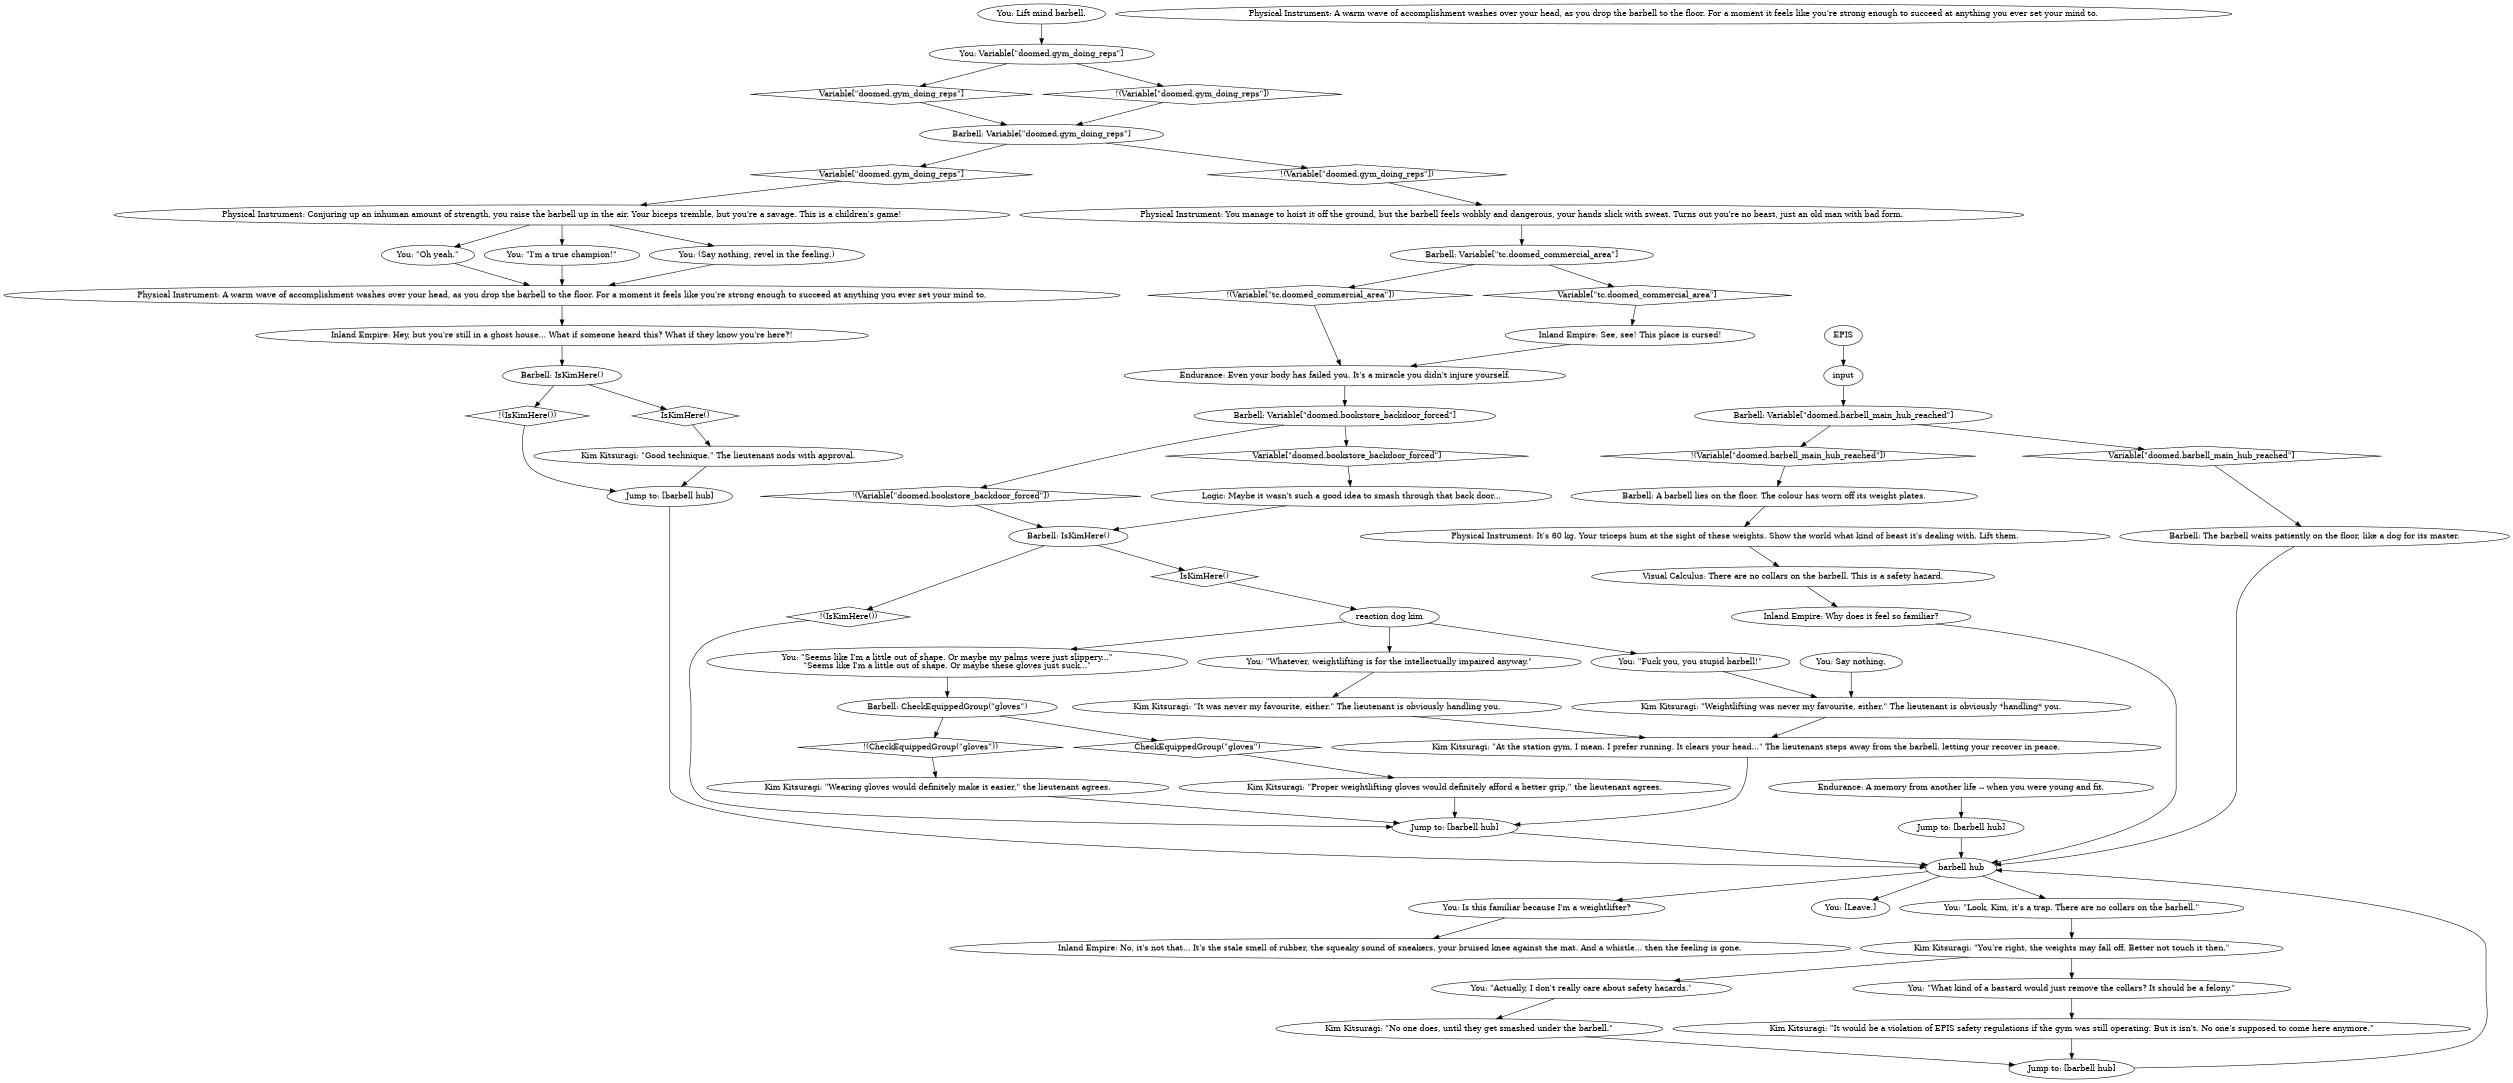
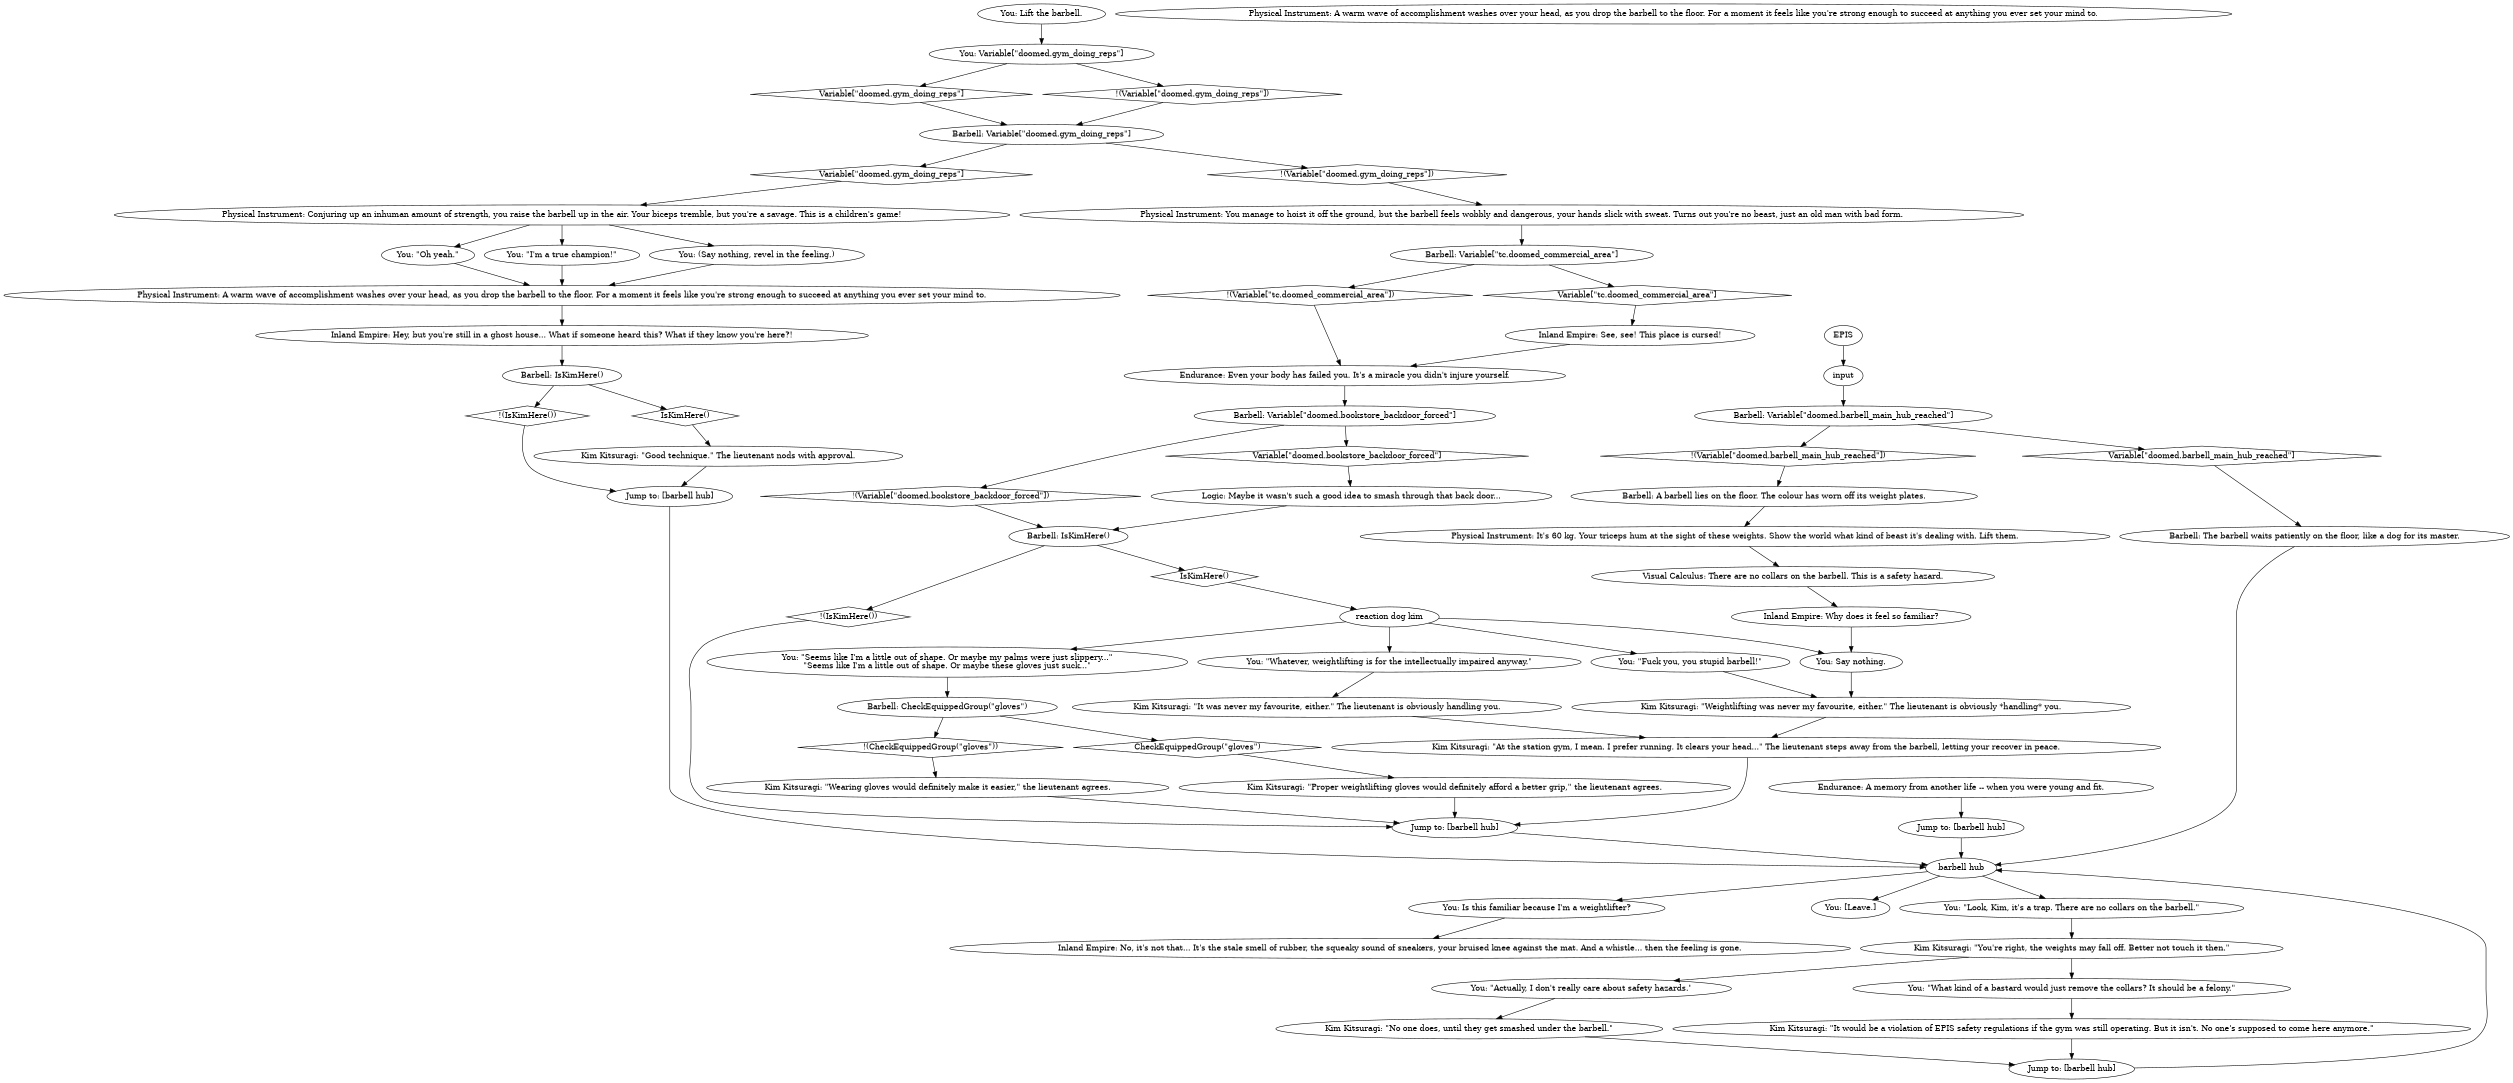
node "You: Lift mind barbell.": label "You: Lift mind barbell." -> "You: Lift the barbell."
edge "reaction dog kim" -> "You: Say nothing.": added
edge "Inland Empire: Why does it feel so familiar?" -> "barbell hub": now "Inland Empire: Why does it feel so familiar?" -> "You: Say nothing."
